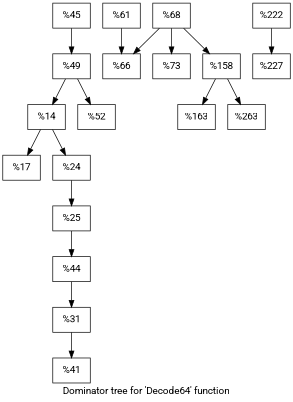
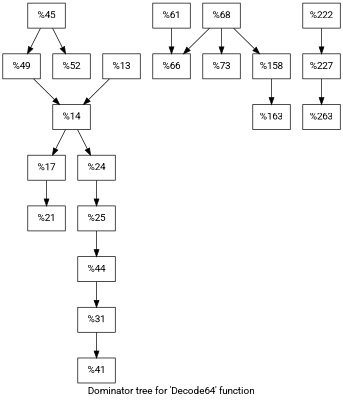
node "%13": added
edge "%49" -> "%52": now "%45" -> "%52"
edge "%158" -> "%263": now "%227" -> "%263"
node "%21": added
